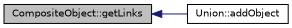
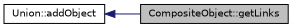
edge "Union::addObject" -> "CompositeObject::getLinks": reversed
